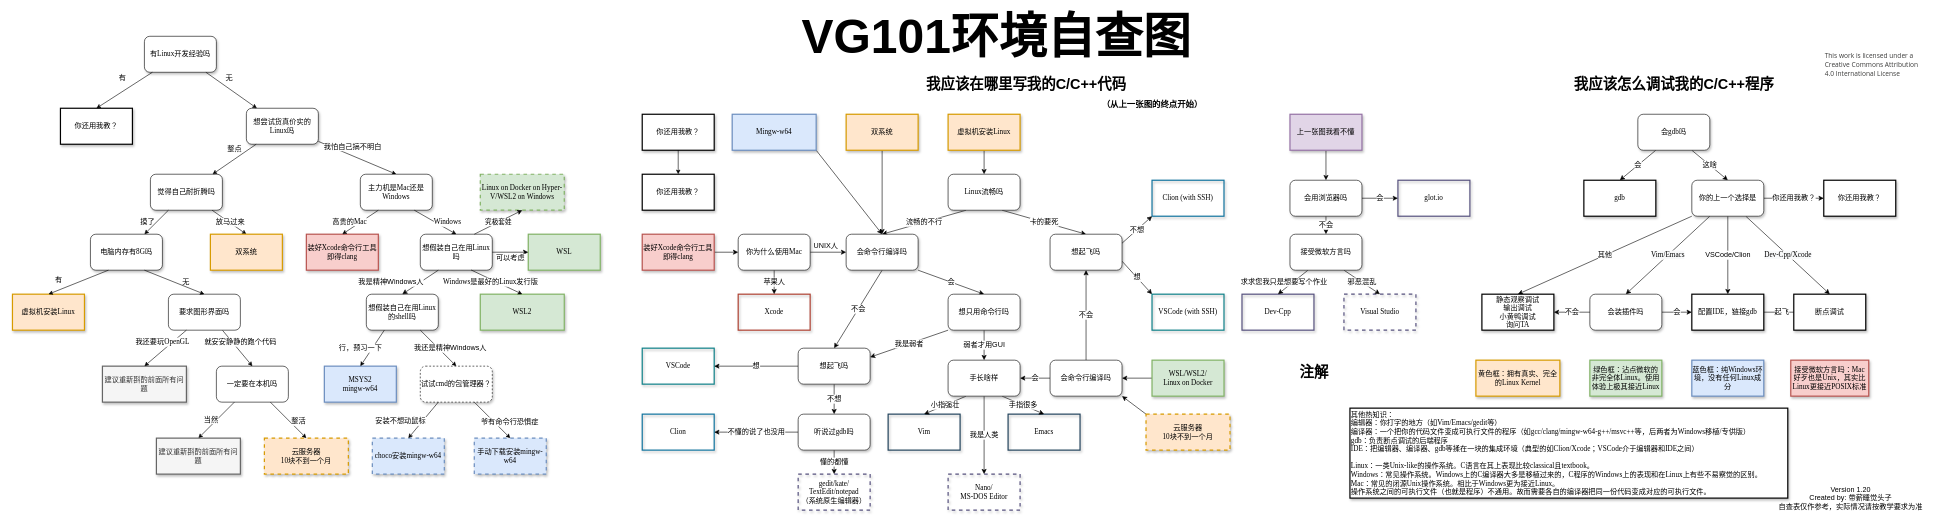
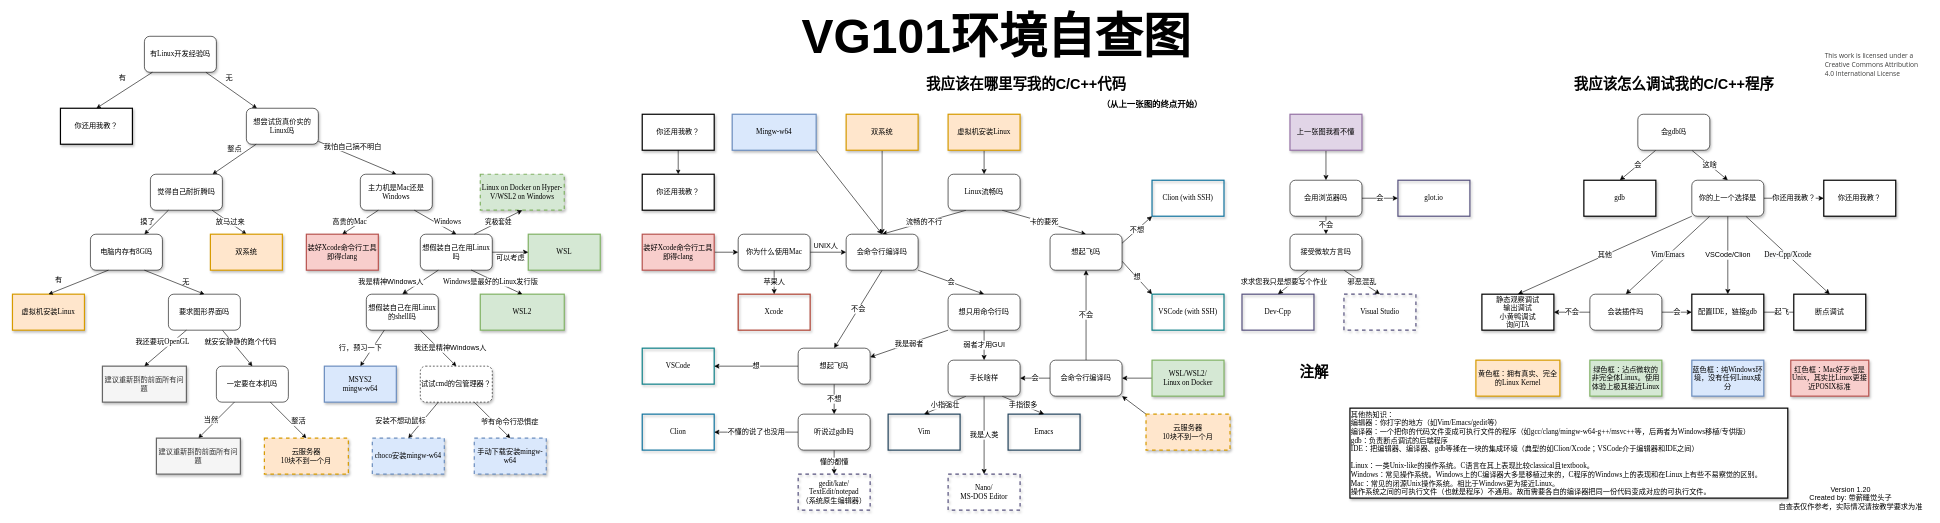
node "接受微软方言吗：Mac好歹也是Unix，其实比Linux更接近POSIX标准": label "接受微软方言吗：Mac好歹也是Unix，其实比Linux更接近POSIX标准" -> "红色框：Mac好歹也是Unix，其实比Linux更接近POSIX标准"
